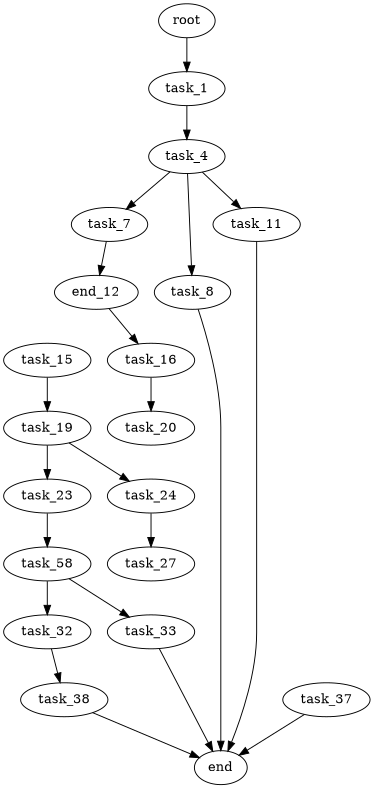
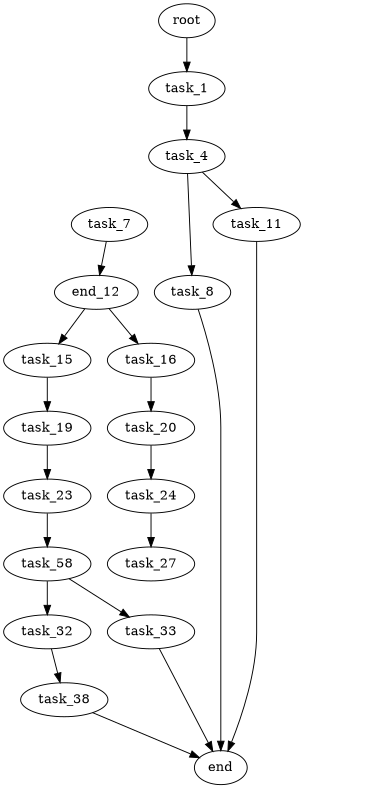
edge "task_4" -> "task_7": removed
edge "end_12" -> "task_15": added
edge "task_19" -> "task_24": now "task_20" -> "task_24"
node "task_37": removed
